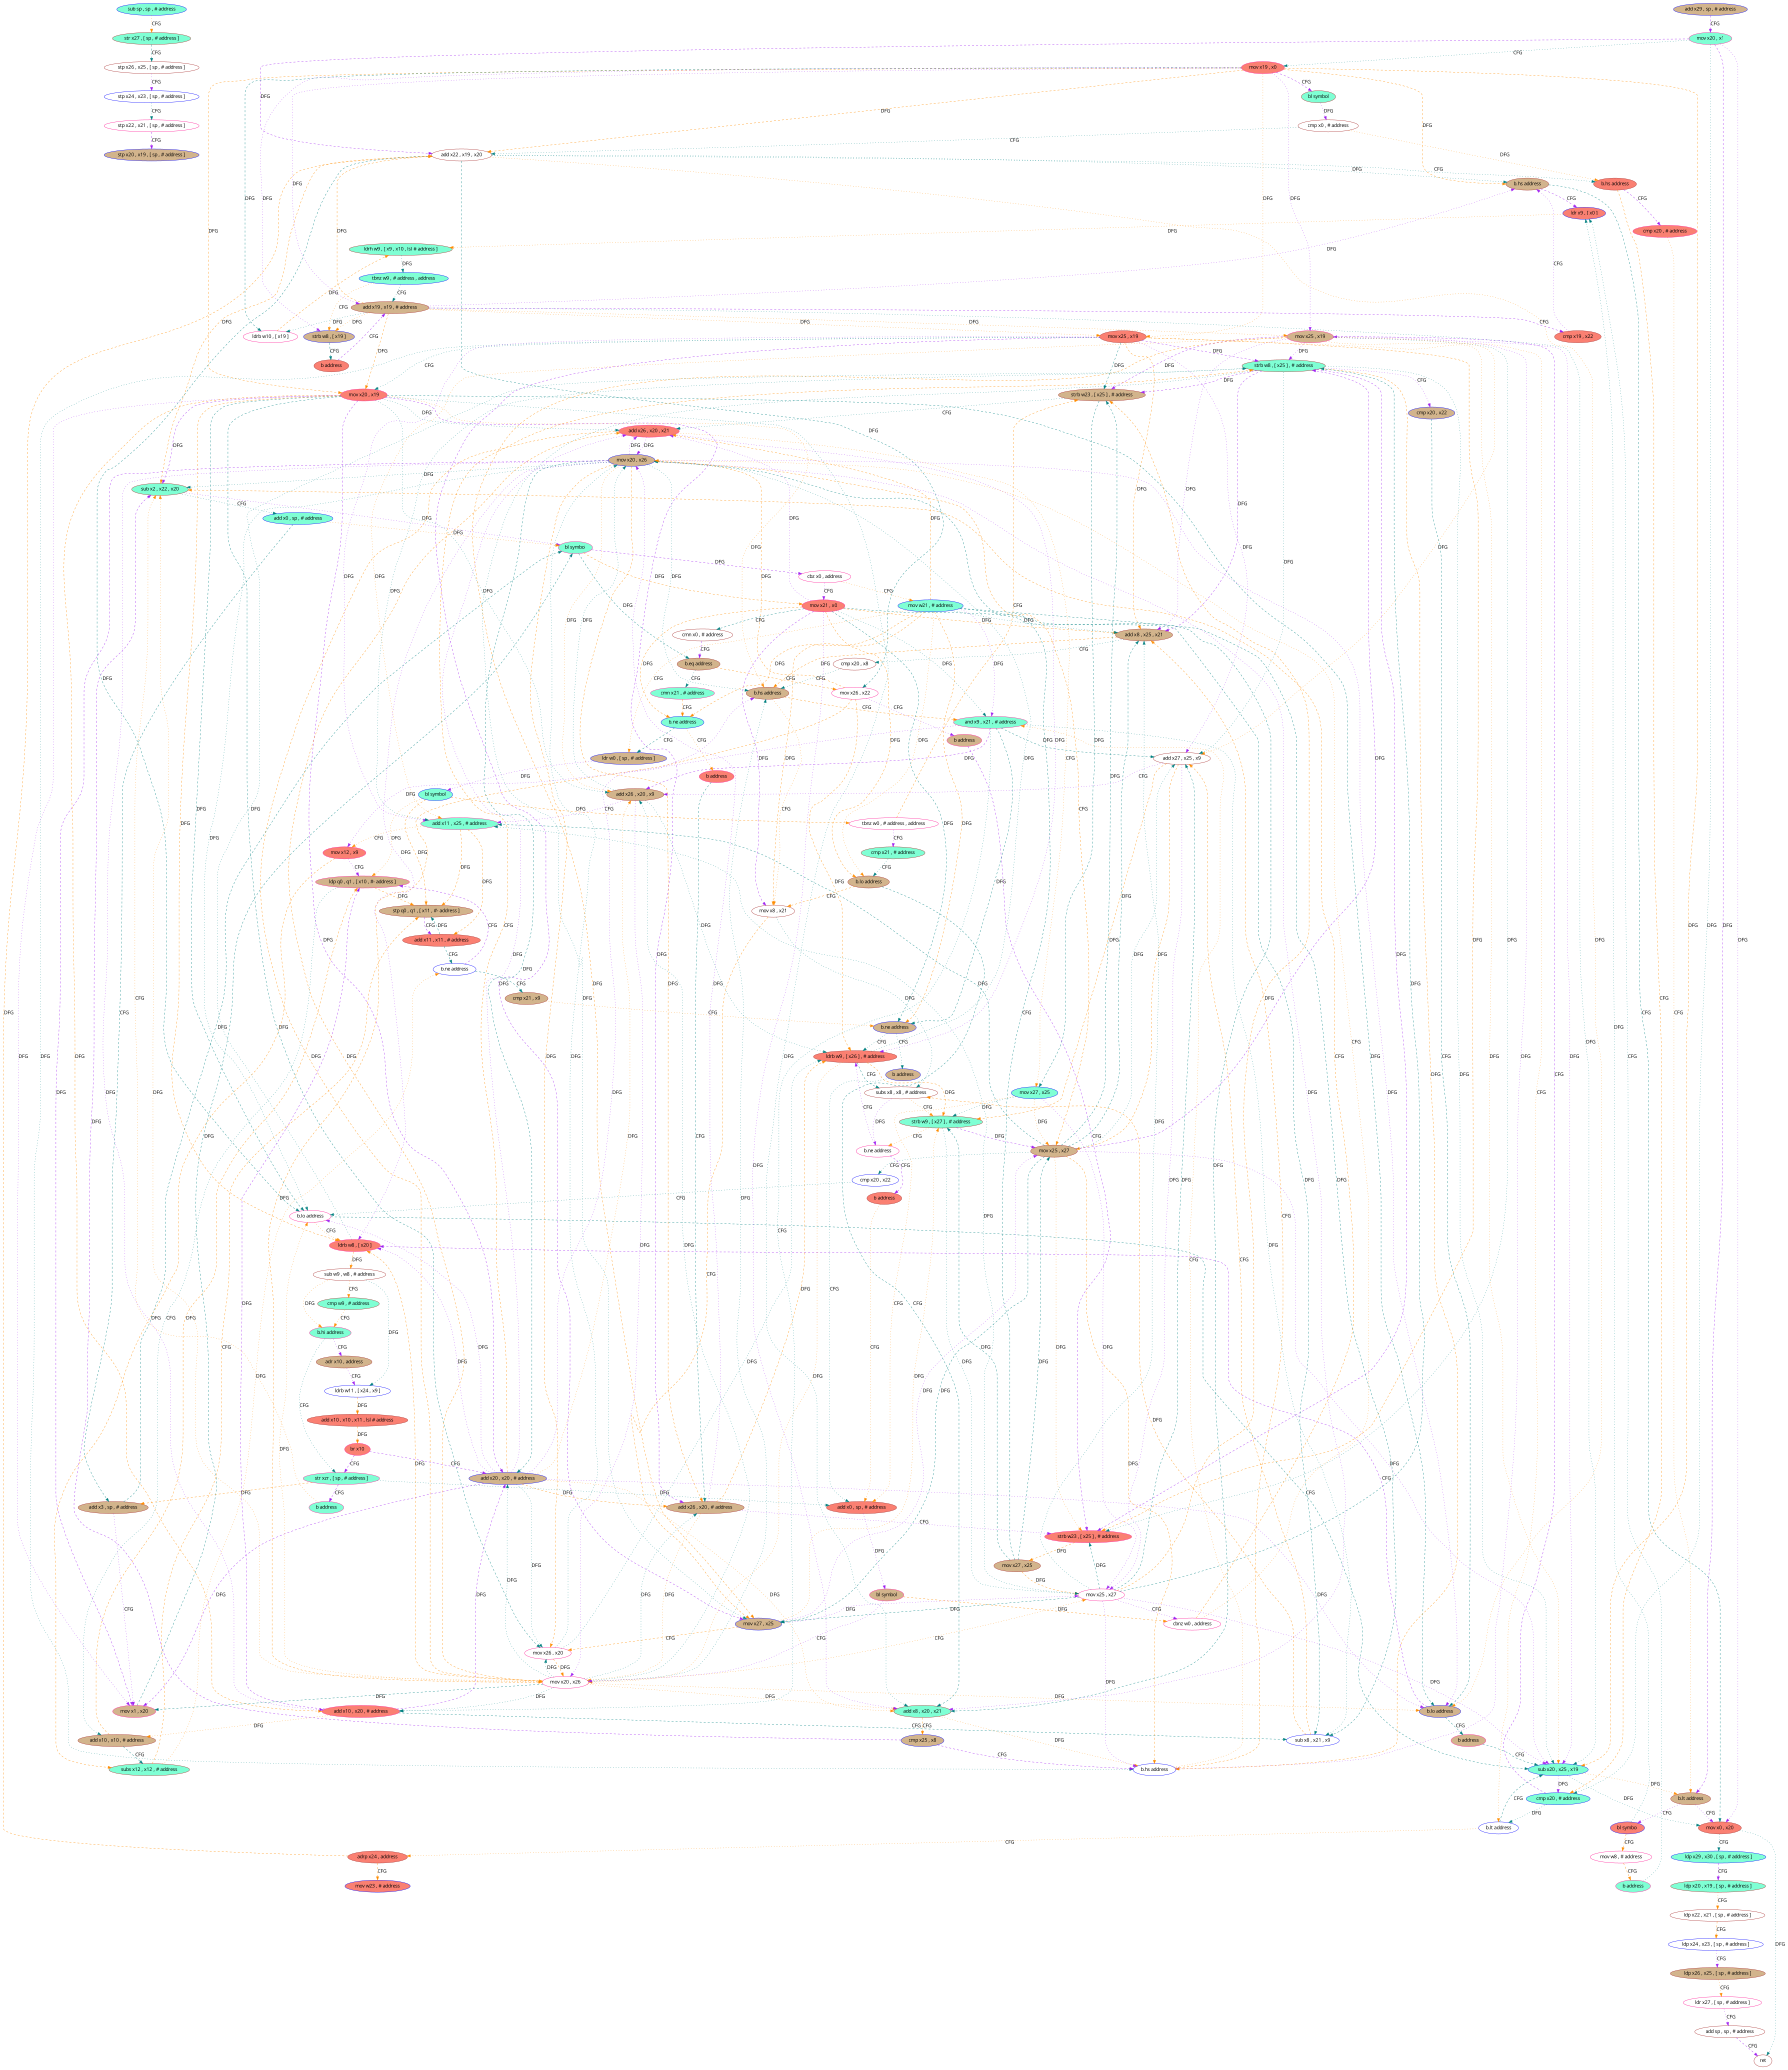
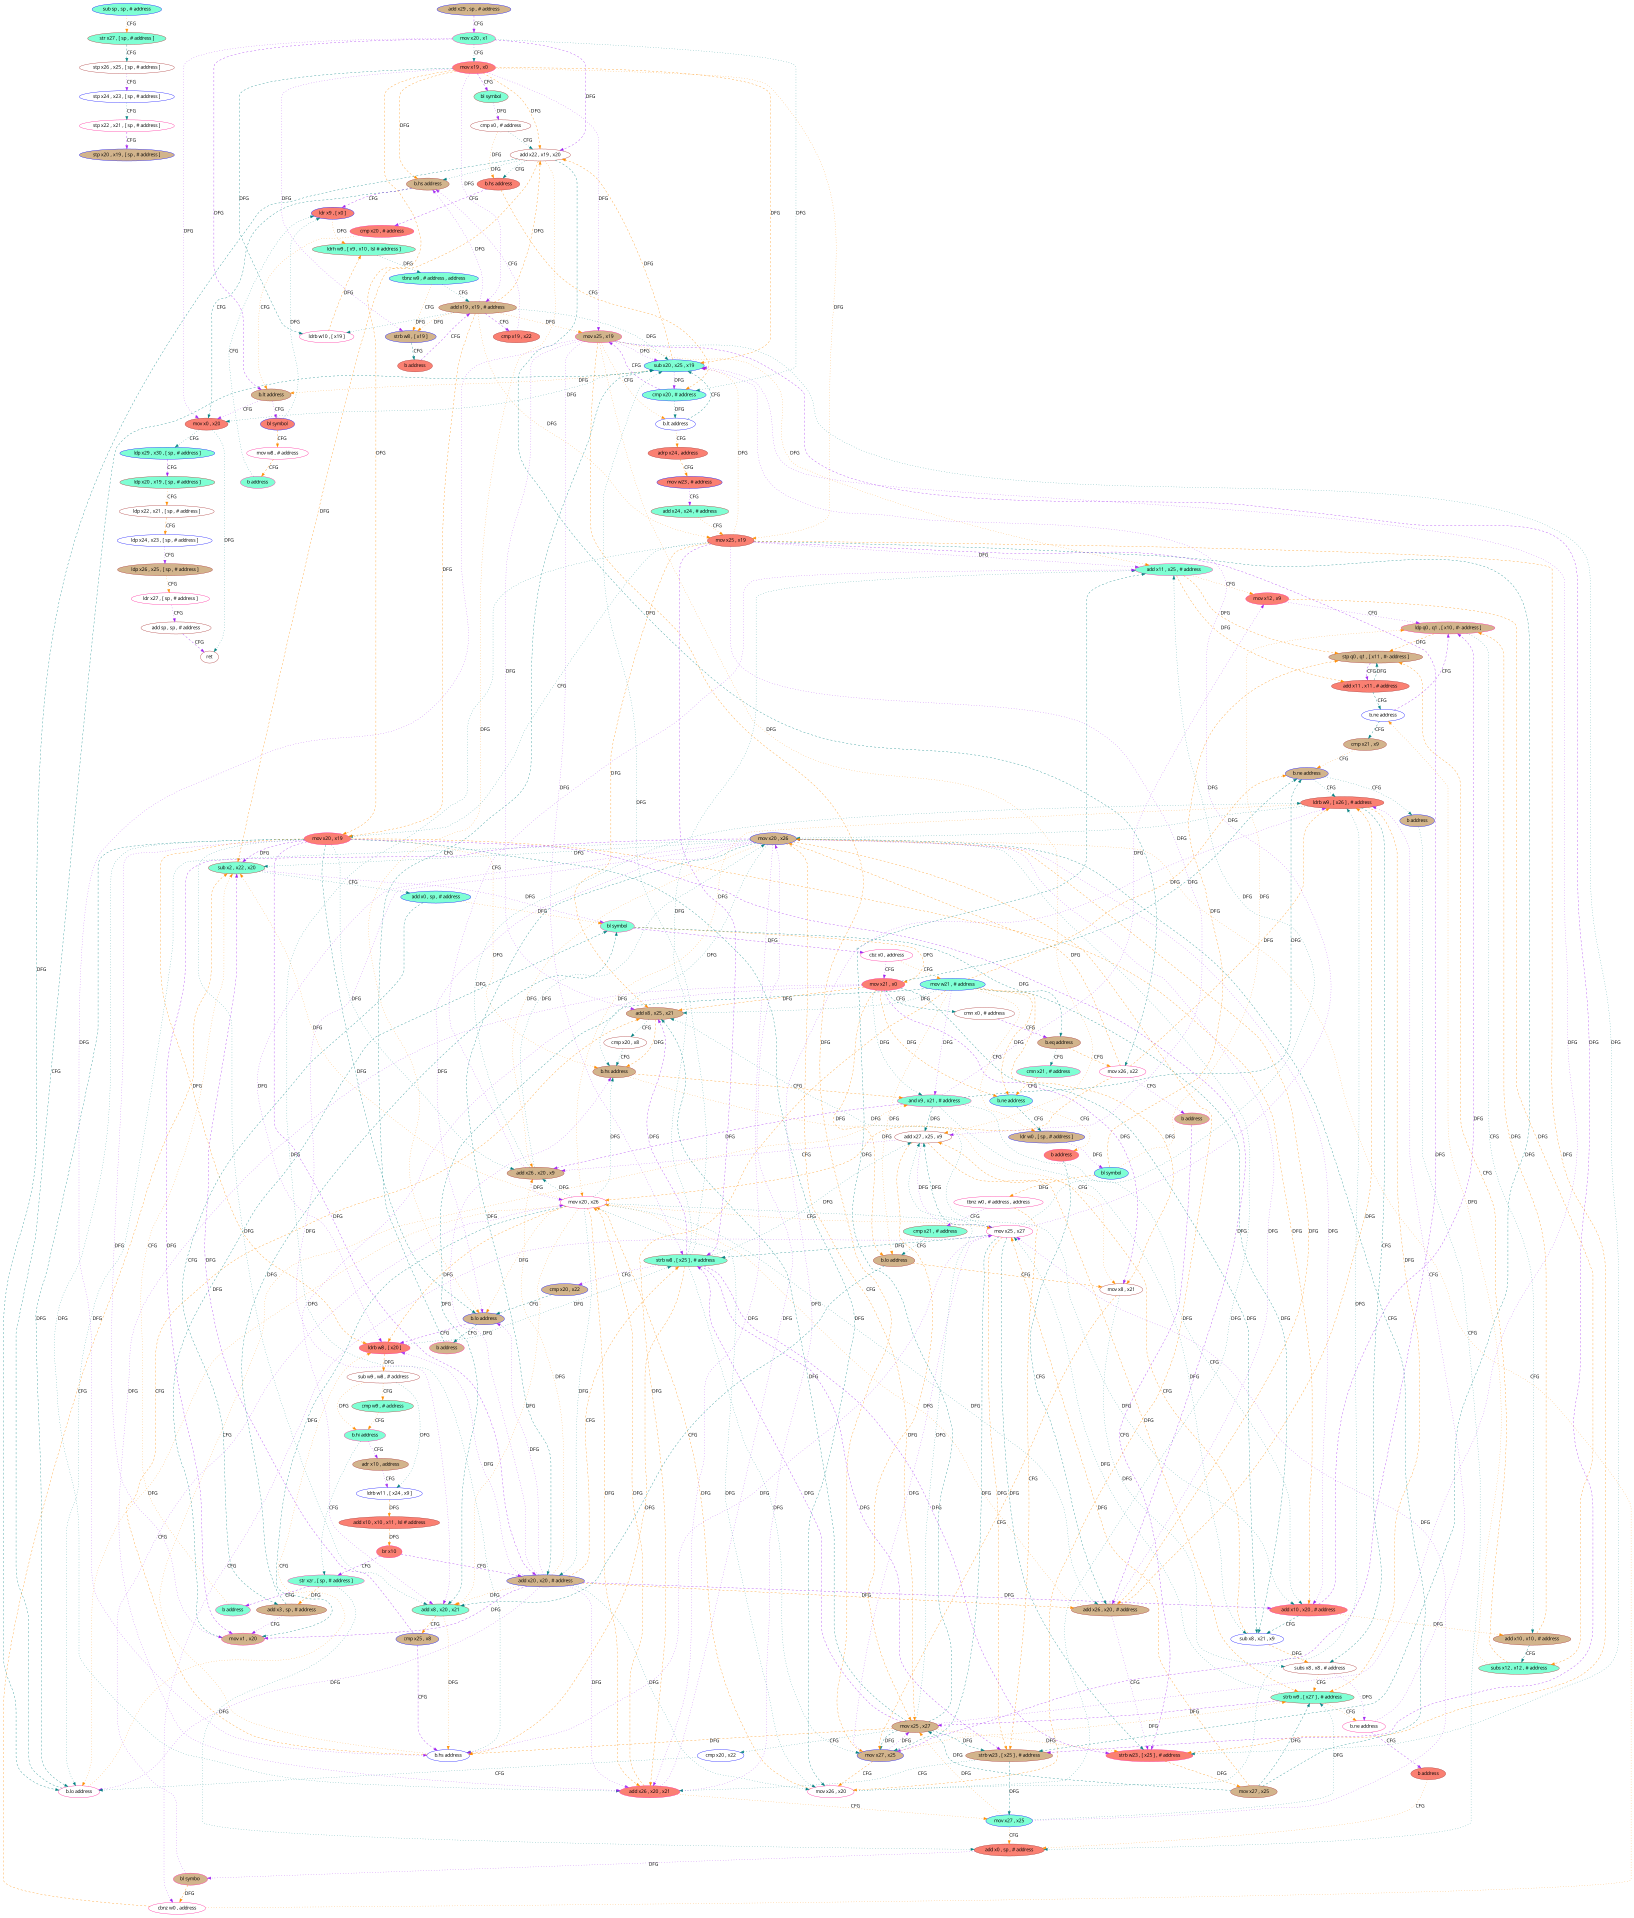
node "add x24 , x24 , # address": added
edge "adrp x24 , address" -> "add x22 , x19 , x20": now "sub x20 , x25 , x19" -> "add x22 , x19 , x20"
edge "add x10 , x20 , # address" -> "add x20 , x20 , # address": reversed
